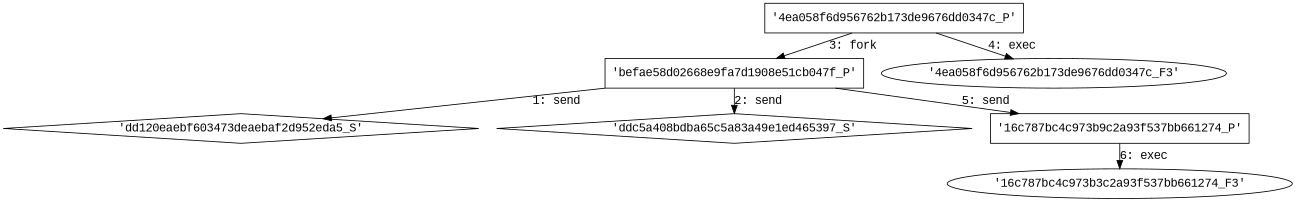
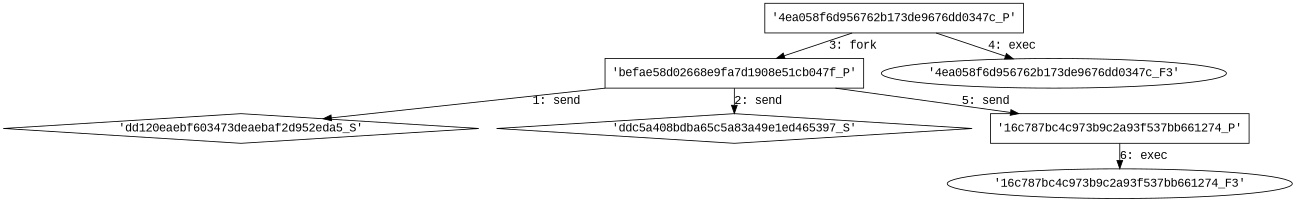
node "'16c787bc4c973b3c2a93f537bb661274_F3'": label "'16c787bc4c973b3c2a93f537bb661274_F3'" -> "'16c787bc4c973b9c2a93f537bb661274_F3'"
